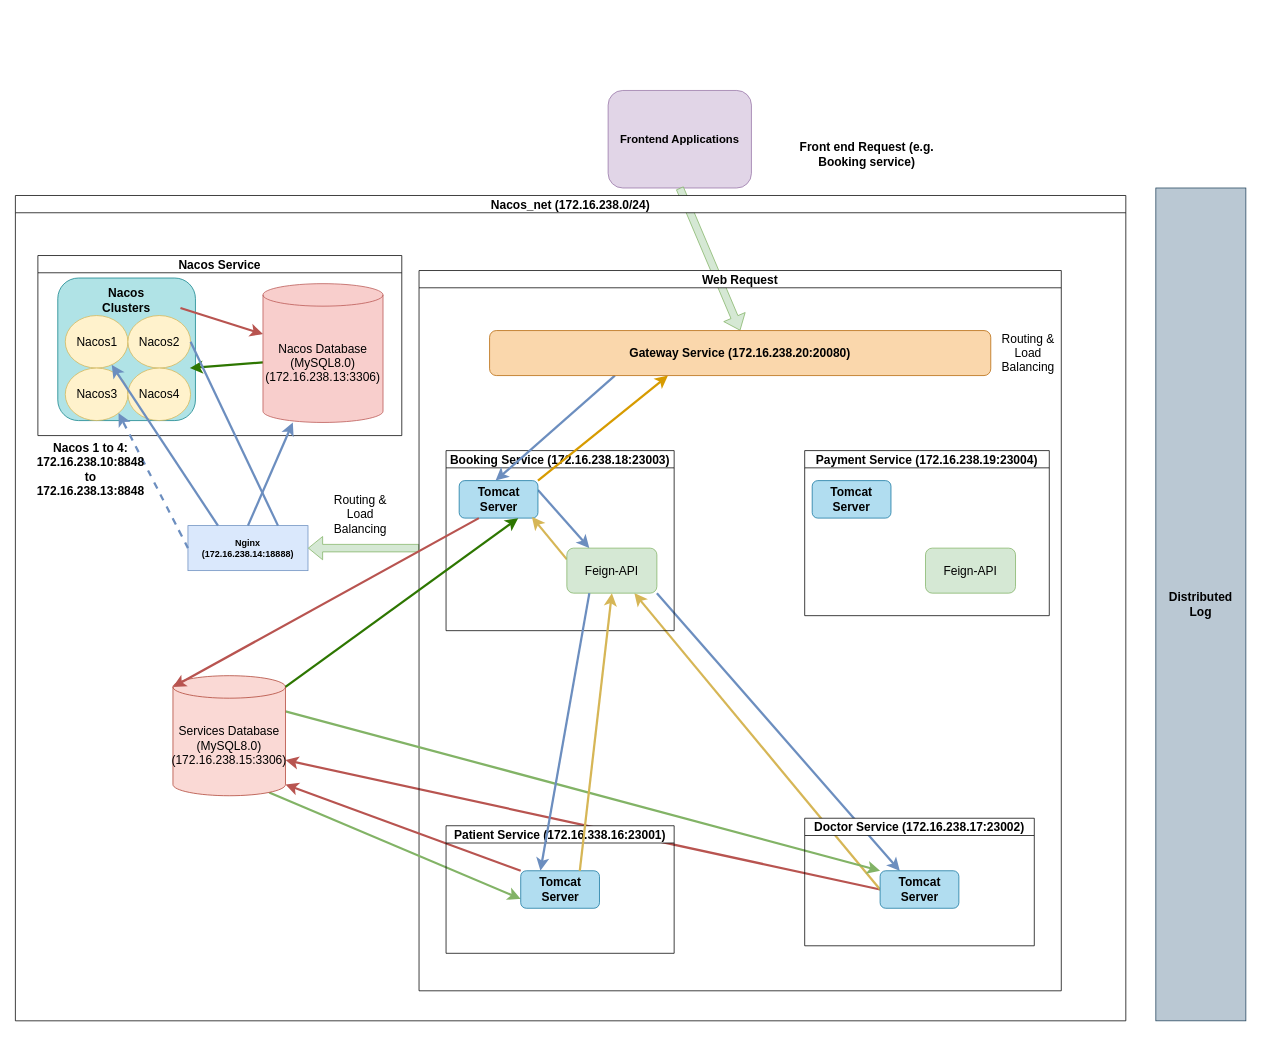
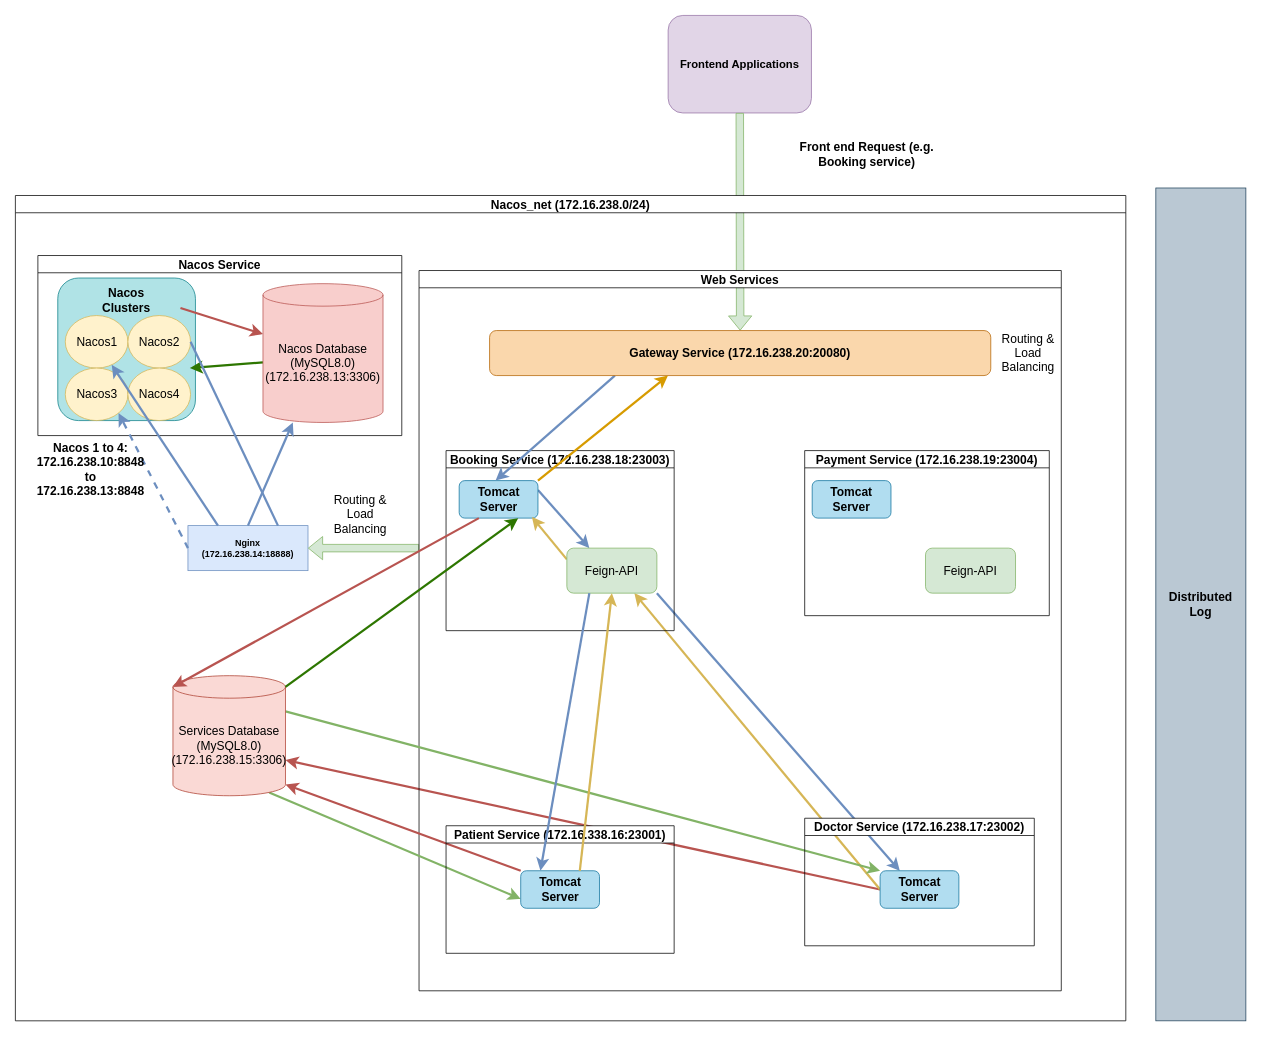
node "Frontend Applications": moved (680, 139) -> (740, 64)
node "Web Request": label "Web Request" -> "Web Services"
